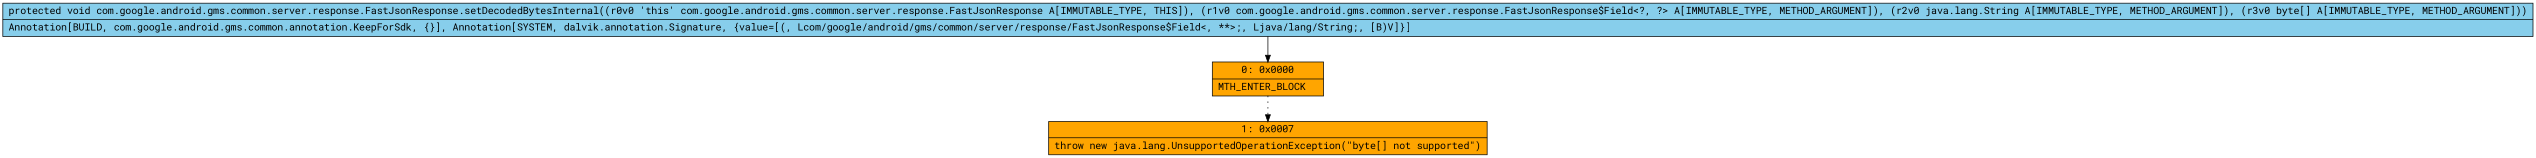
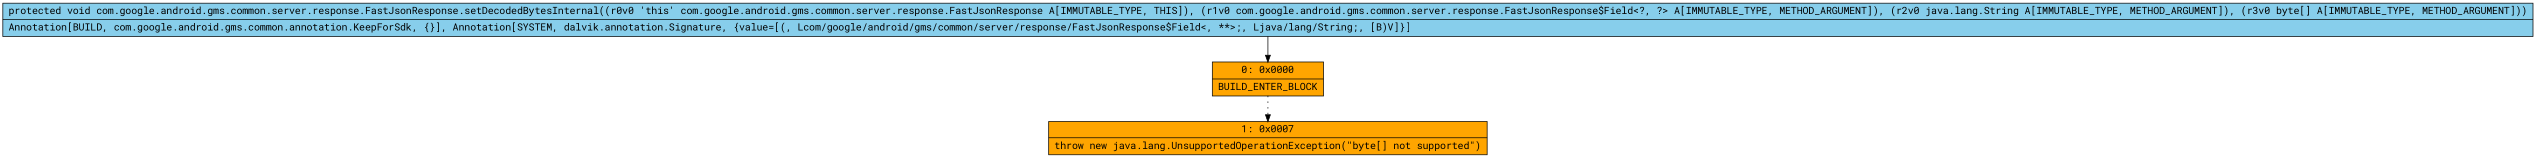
node "0: 0x0000": text "MTH_ENTER_BLOCK" -> "BUILD_ENTER_BLOCK"
